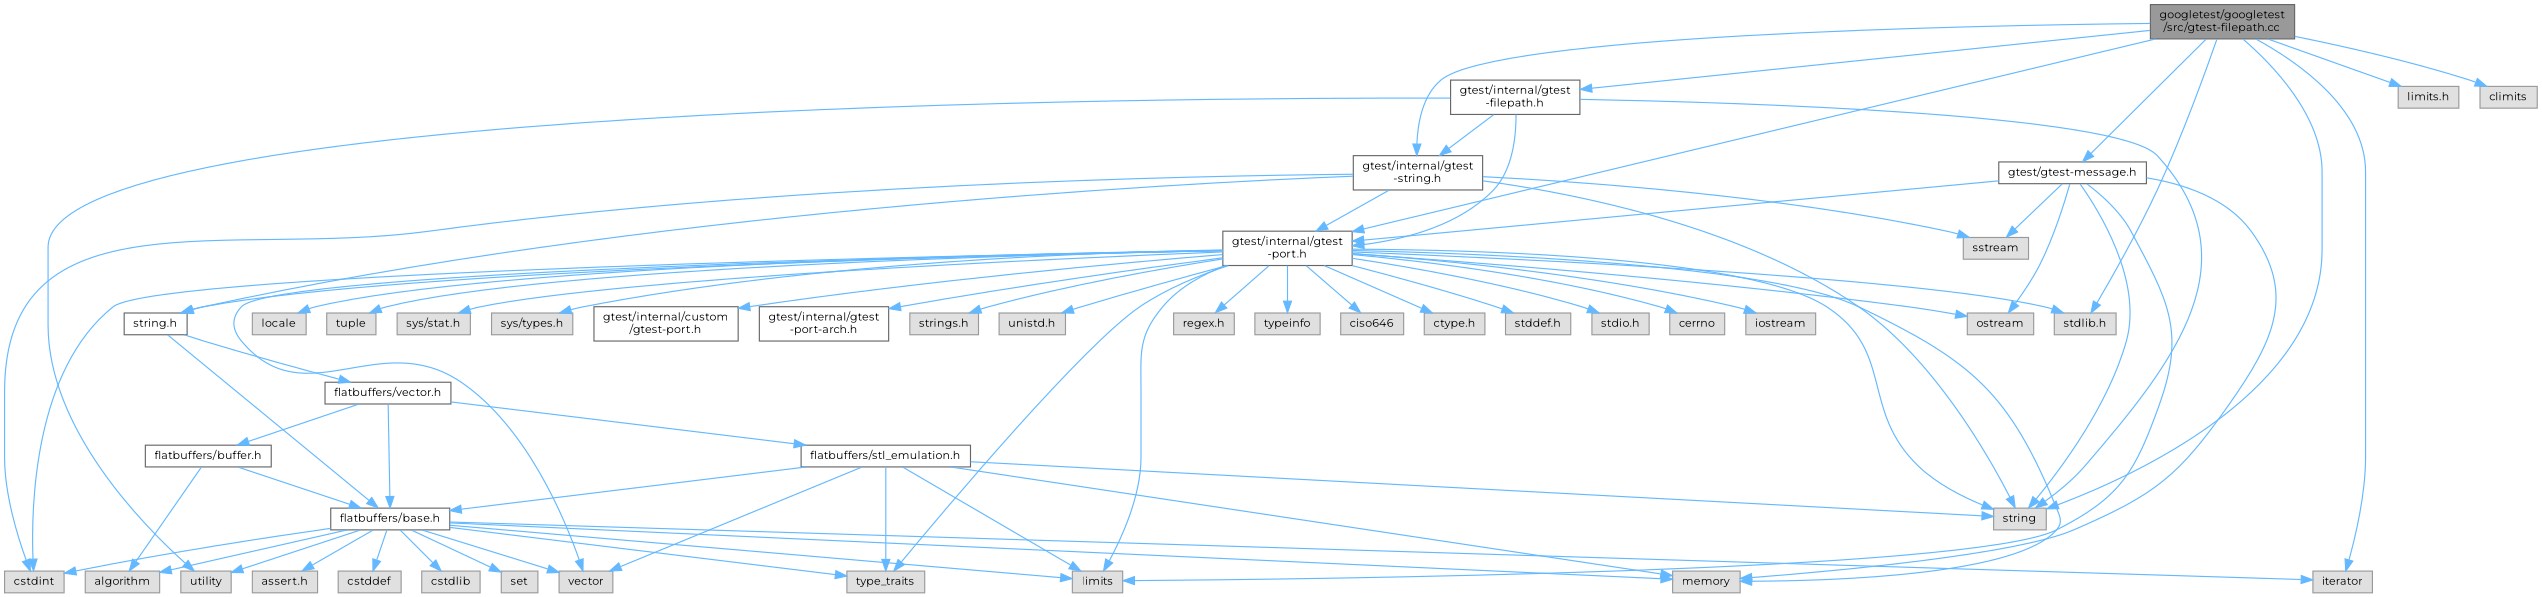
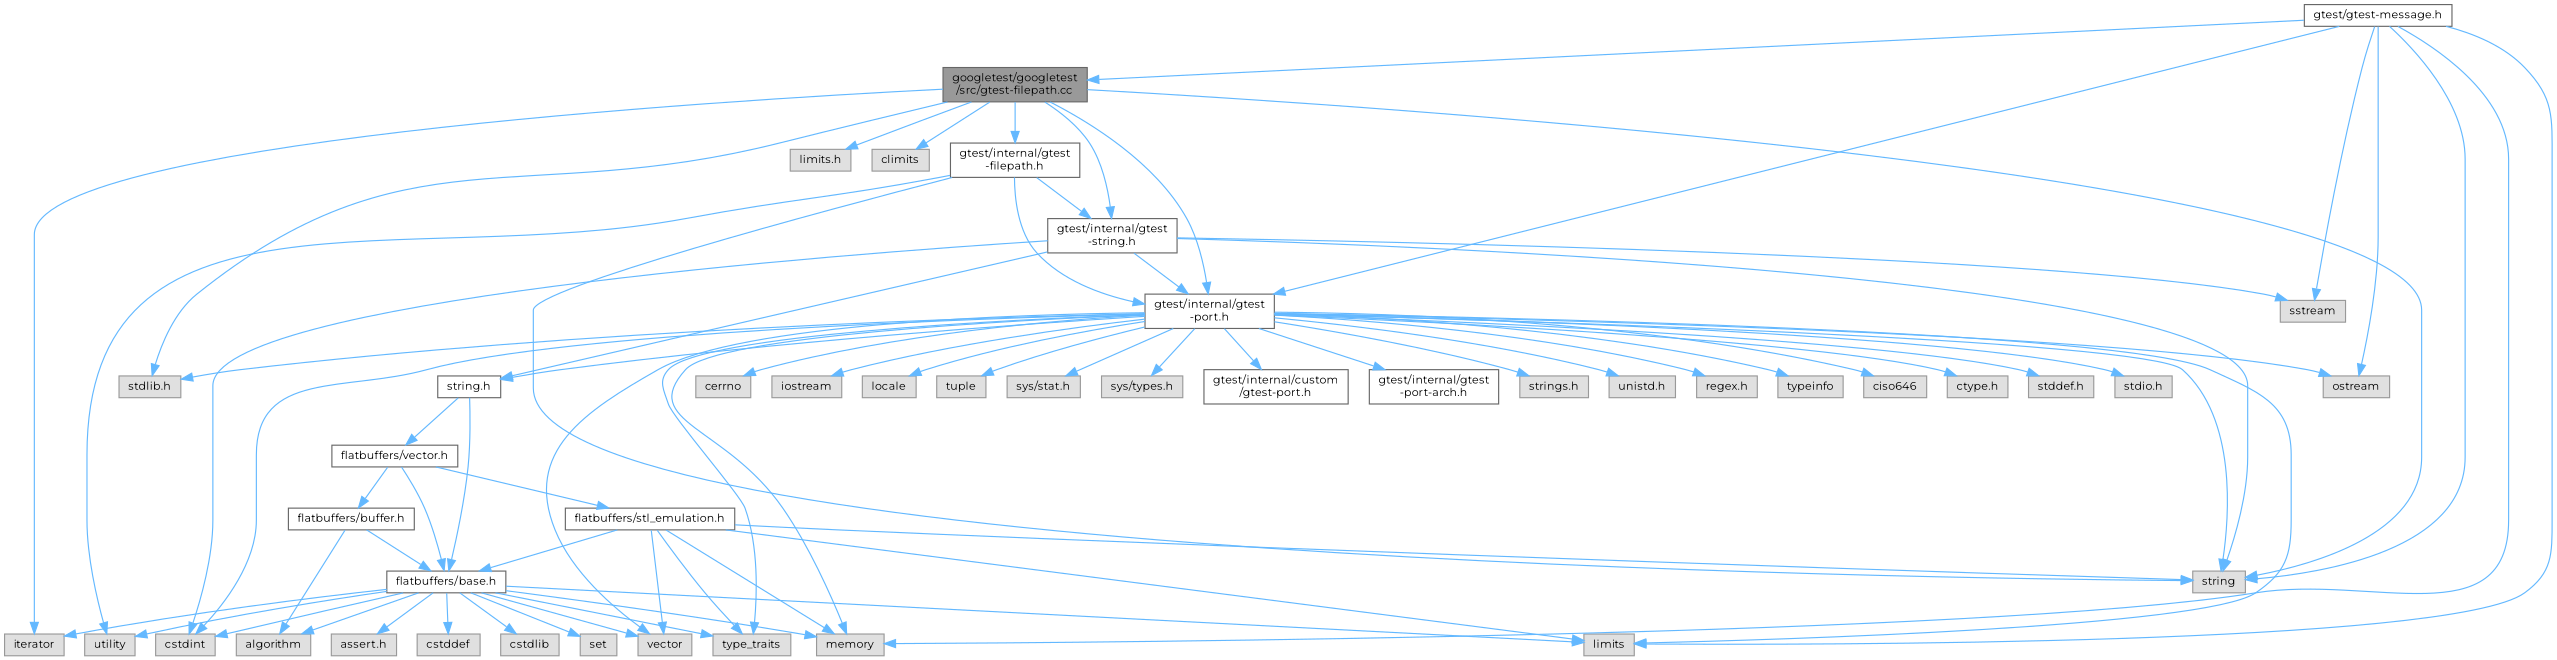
edge "googletest/googletest /src/gtest-filepath.cc" -> "gtest/gtest-message.h": reversed
